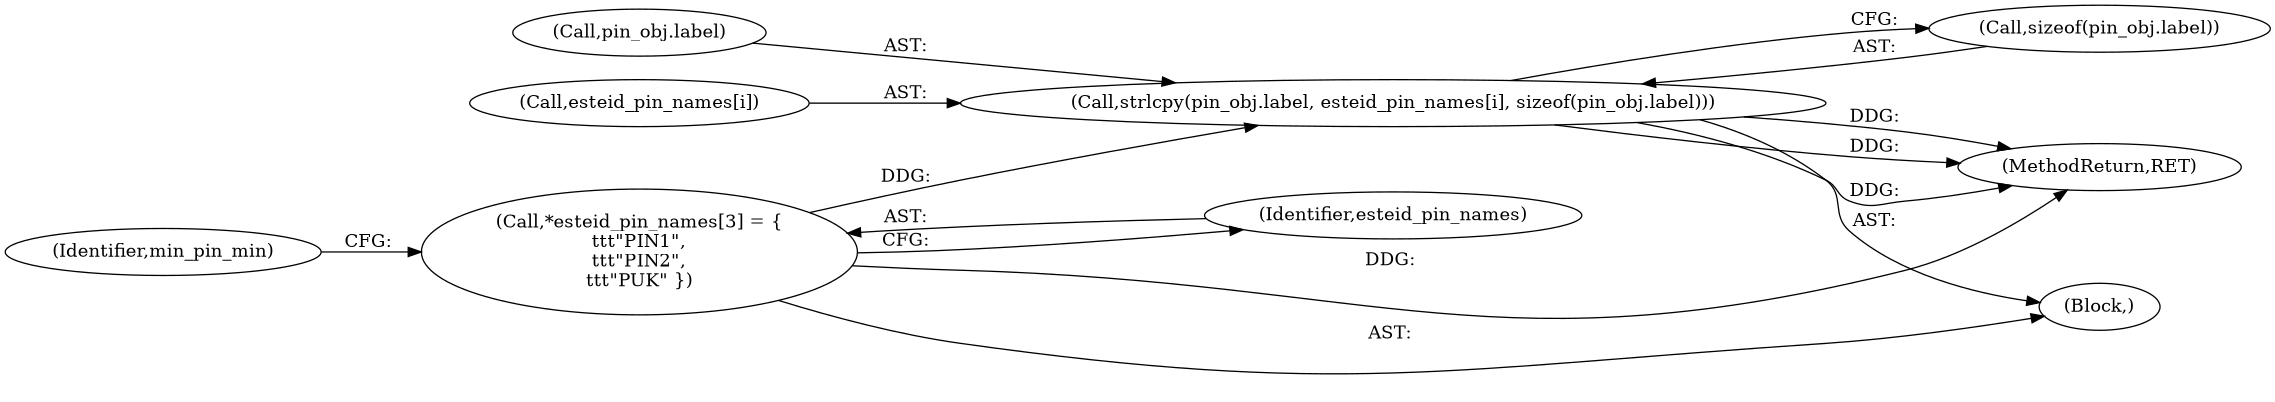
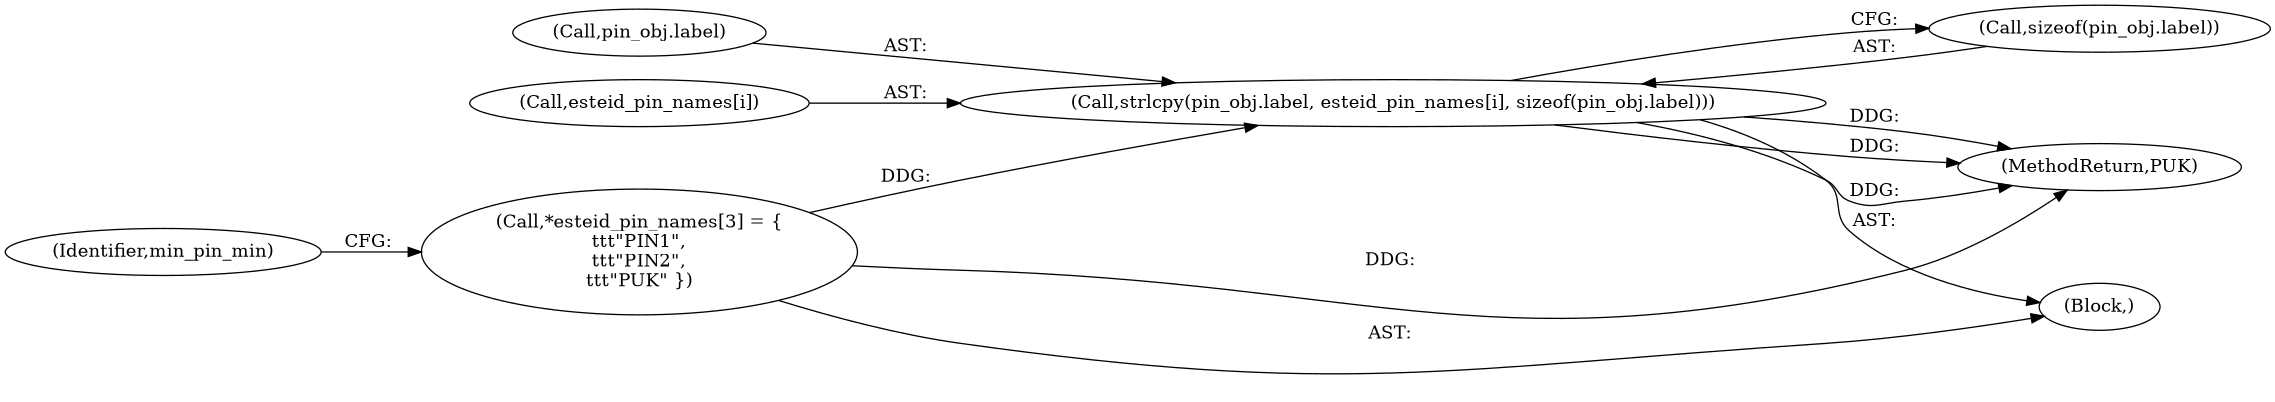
node "(MethodReturn,RET)": label "(MethodReturn,RET)" -> "(MethodReturn,PUK)"
node "(Identifier,esteid_pin_names)": removed
